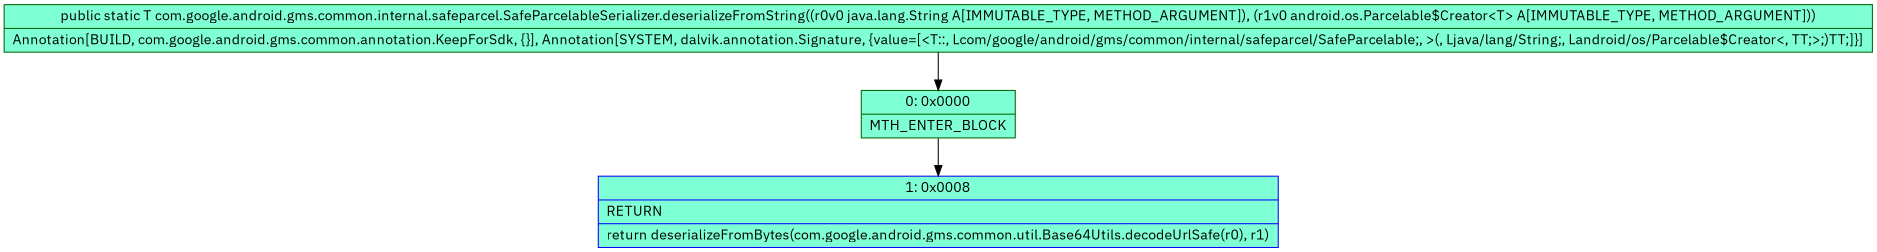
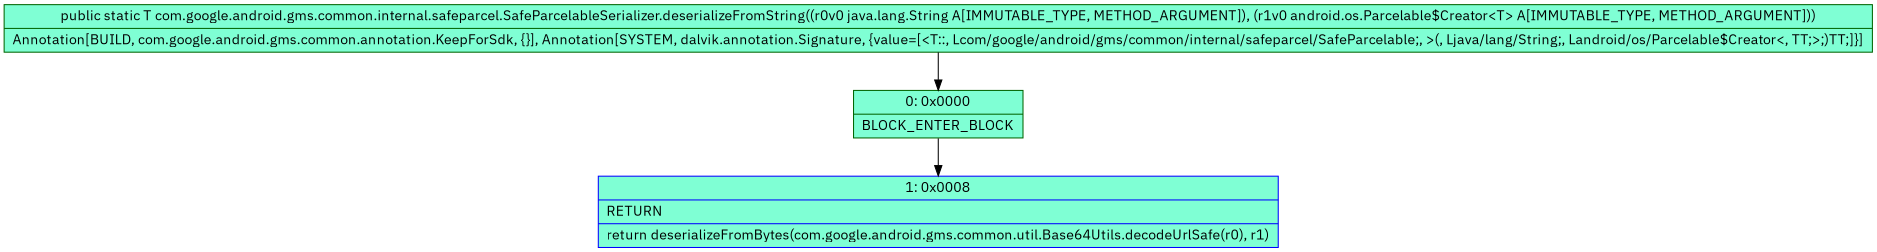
node "0: 0x0000": text "MTH_ENTER_BLOCK" -> "BLOCK_ENTER_BLOCK"
